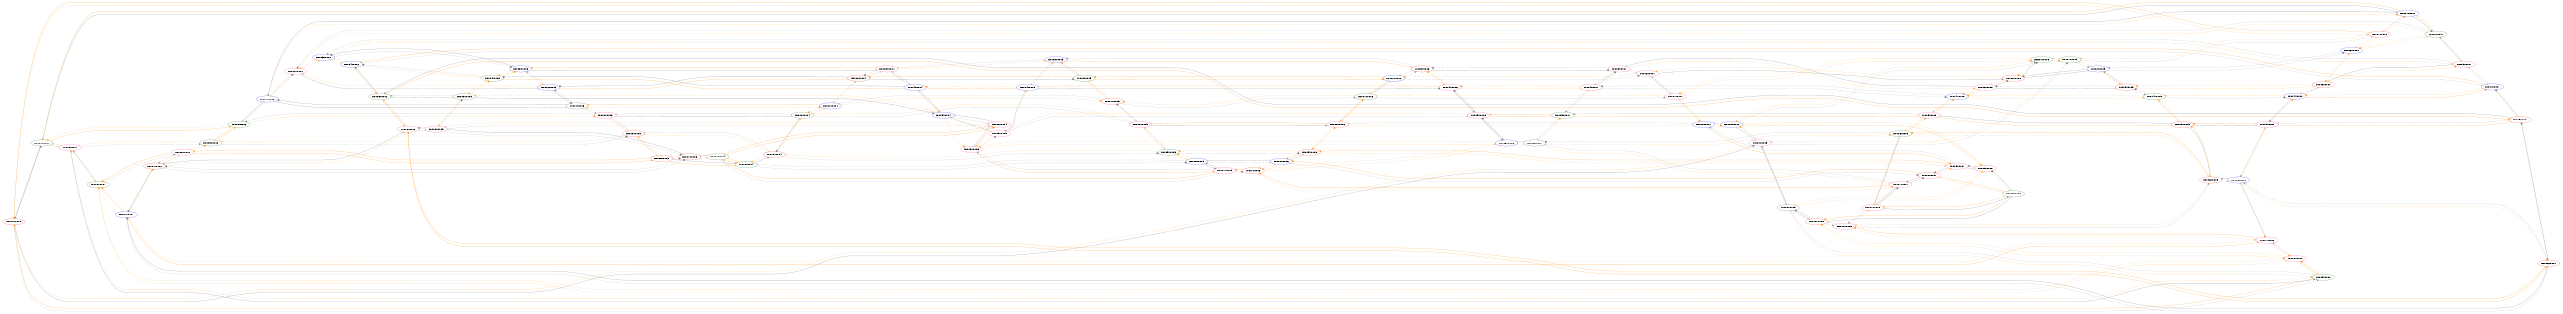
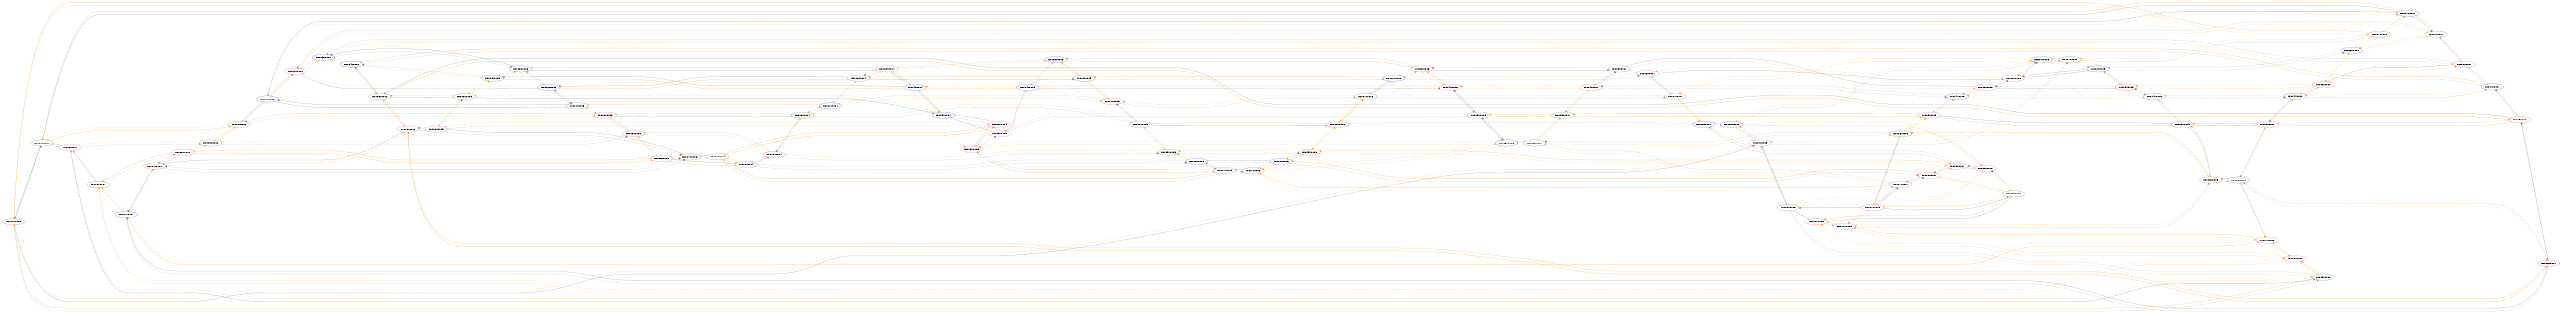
edge "X0008Y0009" -> "X0009Y0009": now "X0007Y0008" -> "X0009Y0009"
